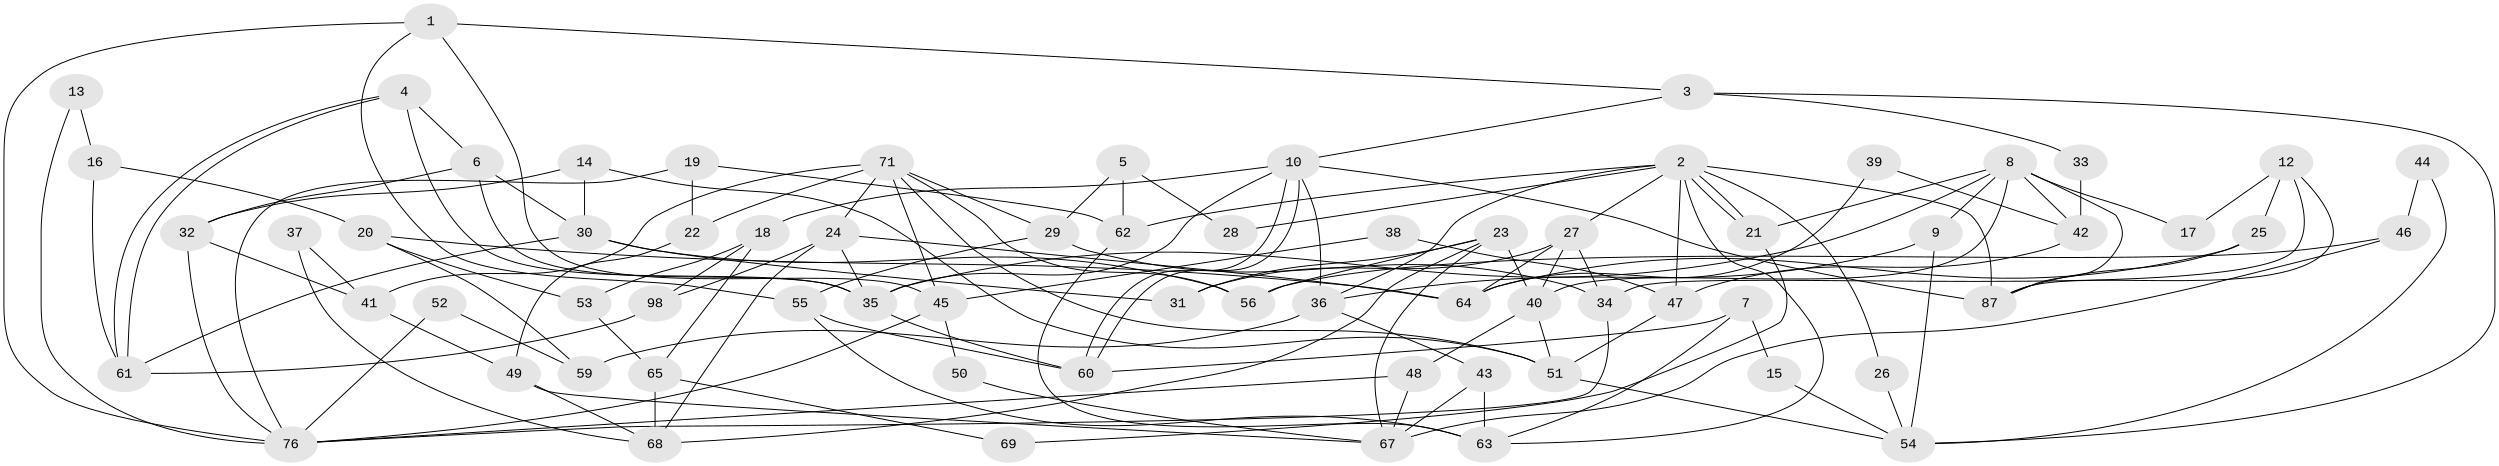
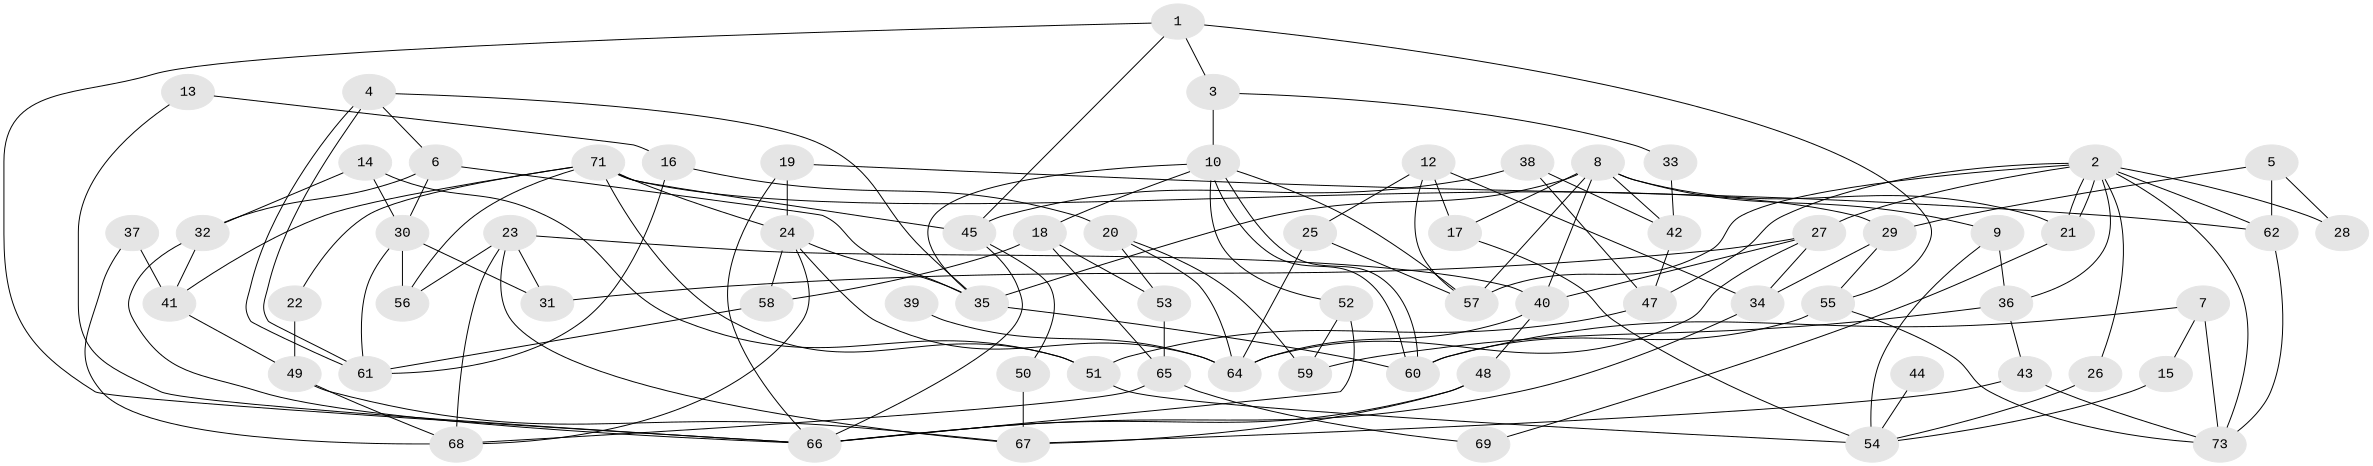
edge "3" -- "54": now "17" -- "54"
edge "19" -- "22": now "19" -- "24"
edge "39" -- "42": now "38" -- "42"
edge "10" -- "36": now "10" -- "52"
node "46": removed
node "98": label "98" -> "58"
node "87": label "87" -> "57"
edge "40" -- "51": now "40" -- "64"
node "76": label "76" -> "66"
node "63": label "63" -> "73"
